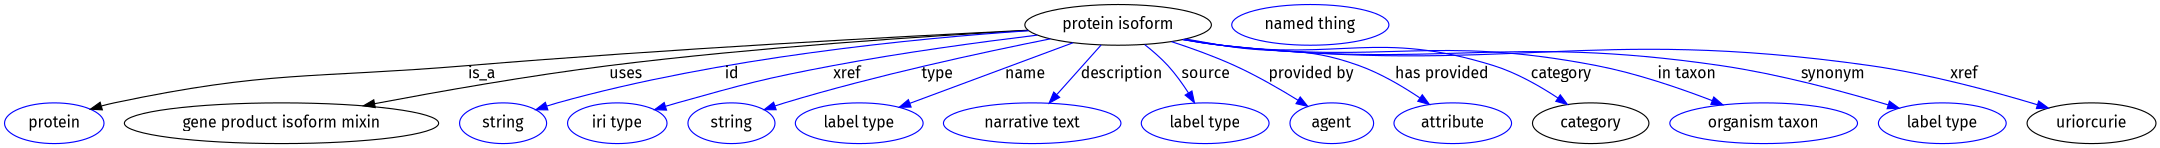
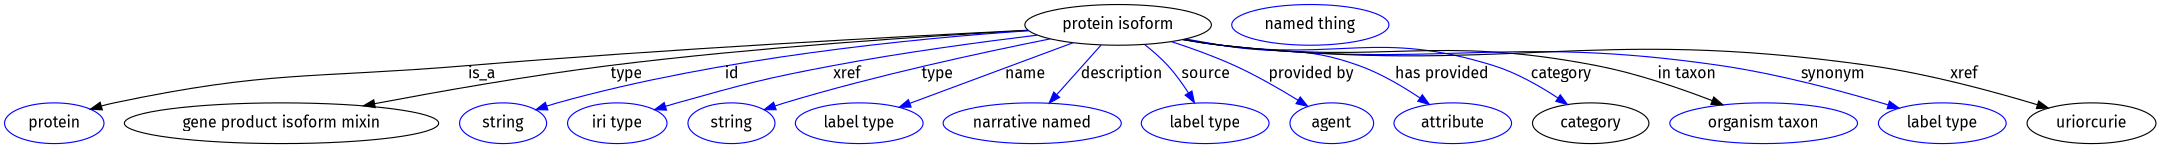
edge "protein isoform" -> "uriorcurie": color blue -> black
edge "protein isoform" -> "organism taxon": color blue -> black
edge "protein isoform" -> "gene product isoform mixin": label "uses" -> "type"
node "narrative text": label "narrative text" -> "narrative named"
